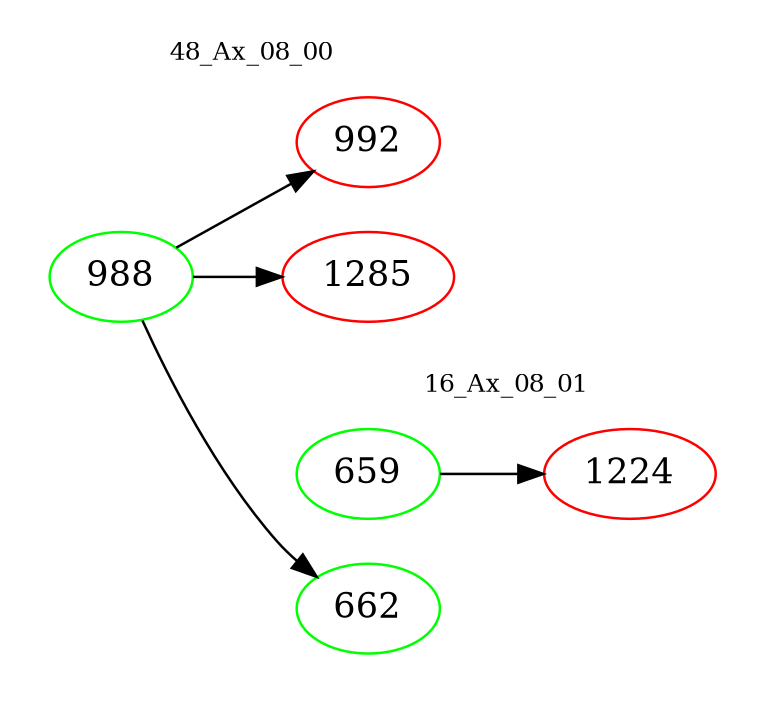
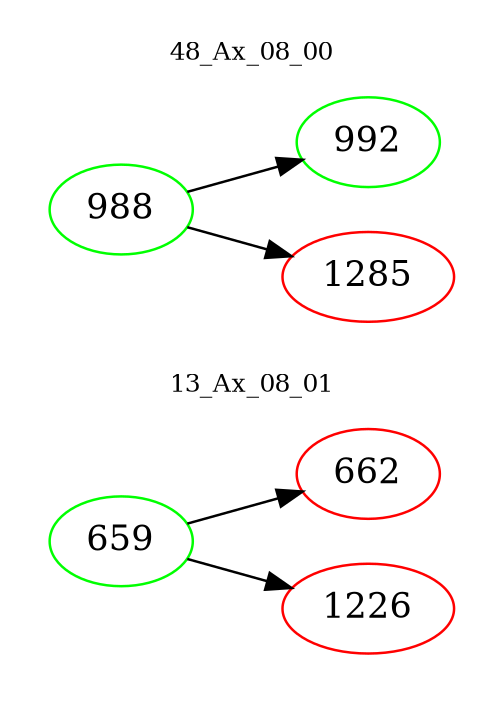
node "992": color red -> green
cluster "16_Ax_08_01": label "16_Ax_08_01" -> "13_Ax_08_01"
edge "988" -> "662": now "659" -> "662"
node "1224": label "1224" -> "1226"
node "662": color green -> red
